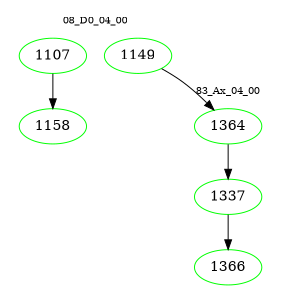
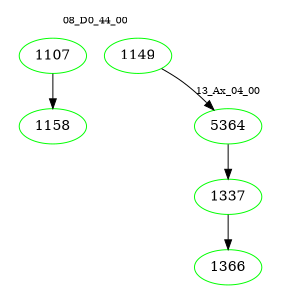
cluster "08_D0_04_00": label "08_D0_04_00" -> "08_D0_44_00"
cluster "83_Ax_04_00": label "83_Ax_04_00" -> "13_Ax_04_00"
node "1364": label "1364" -> "5364"
